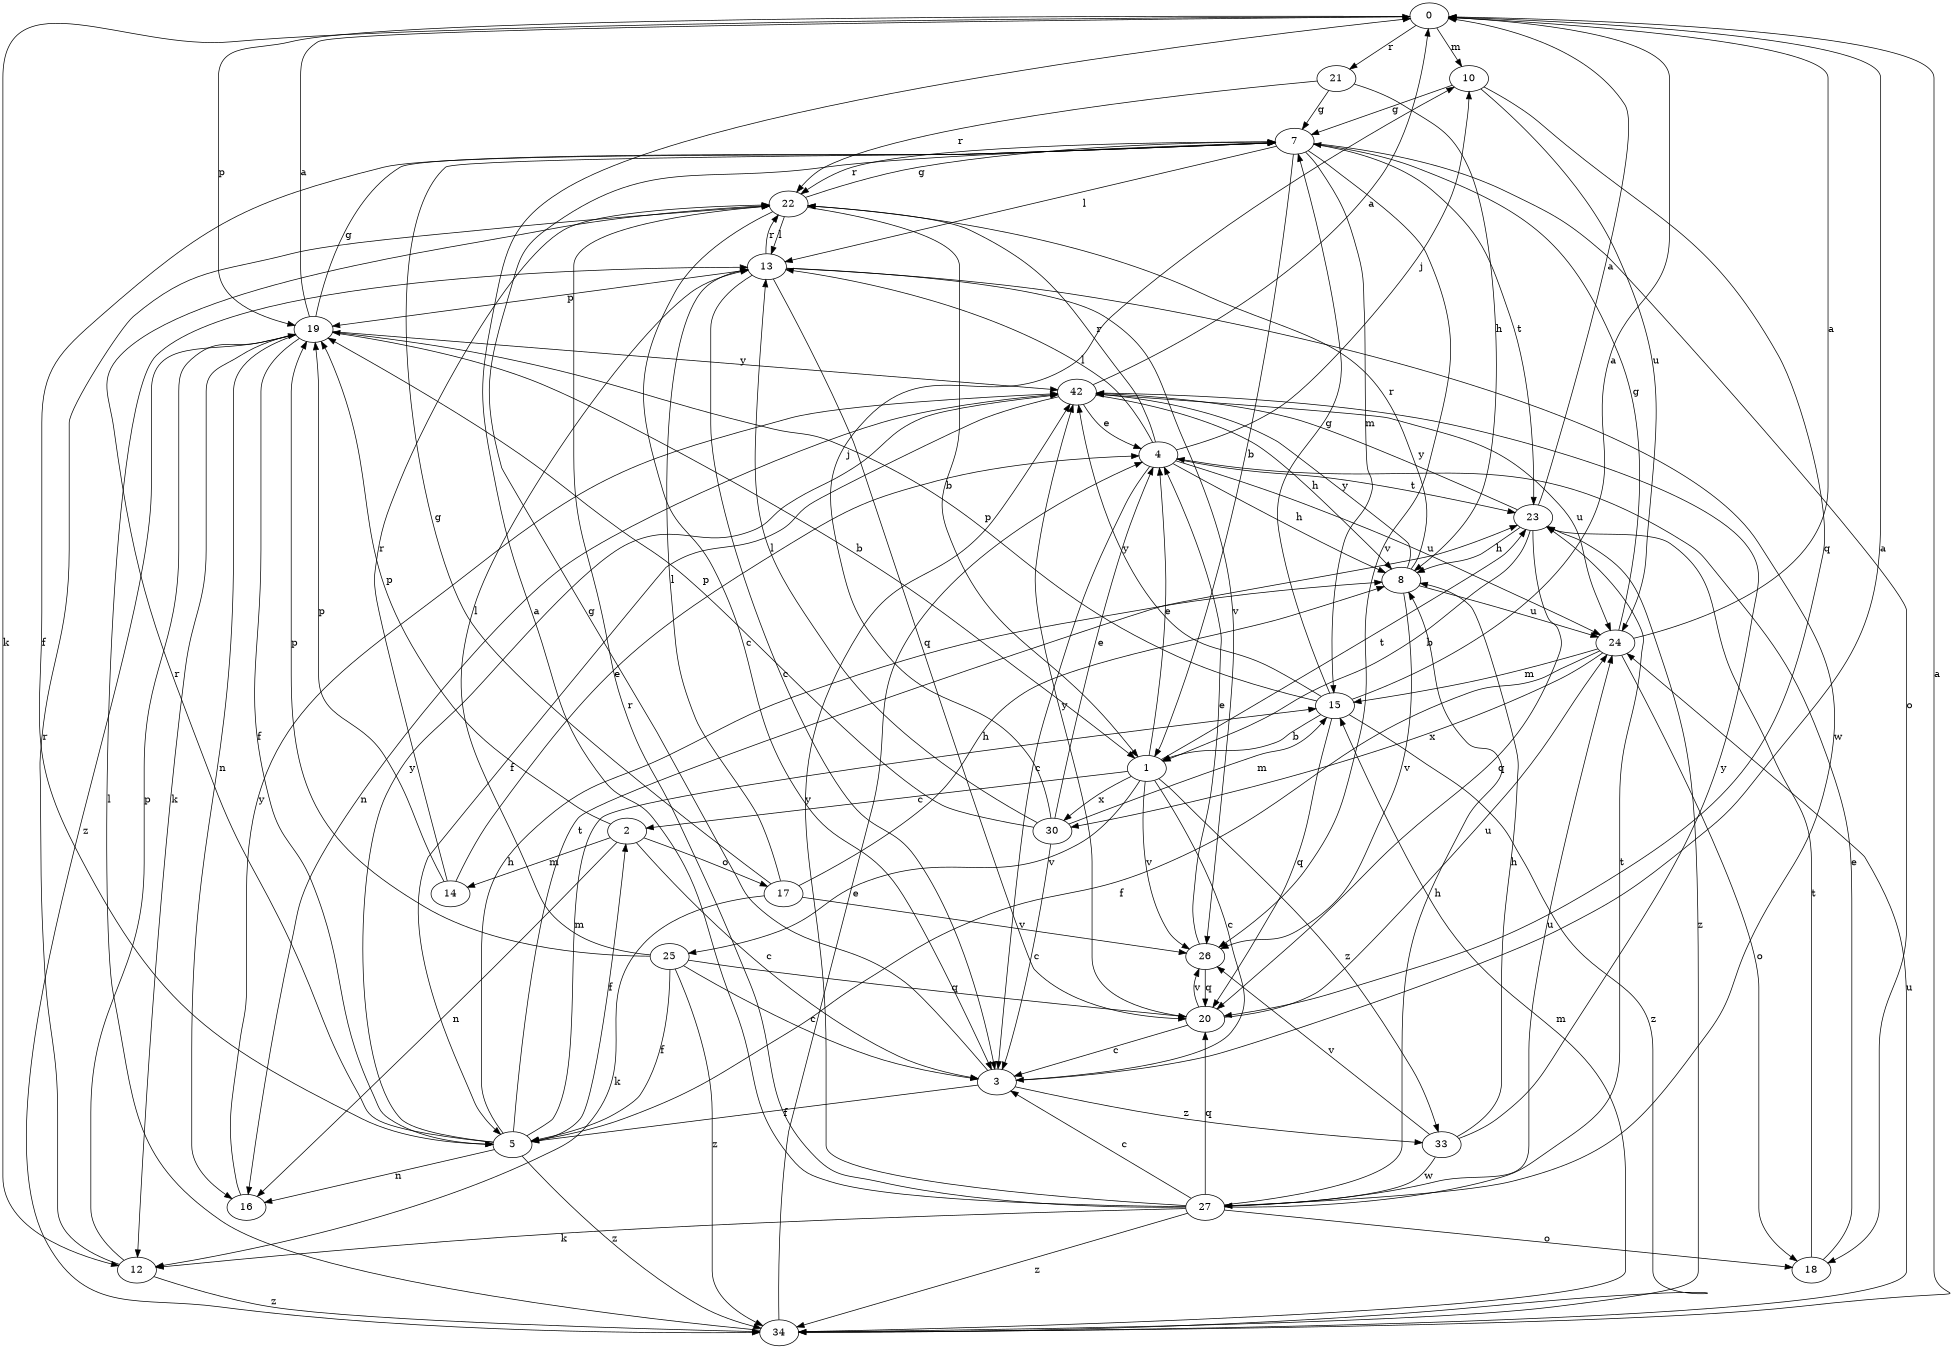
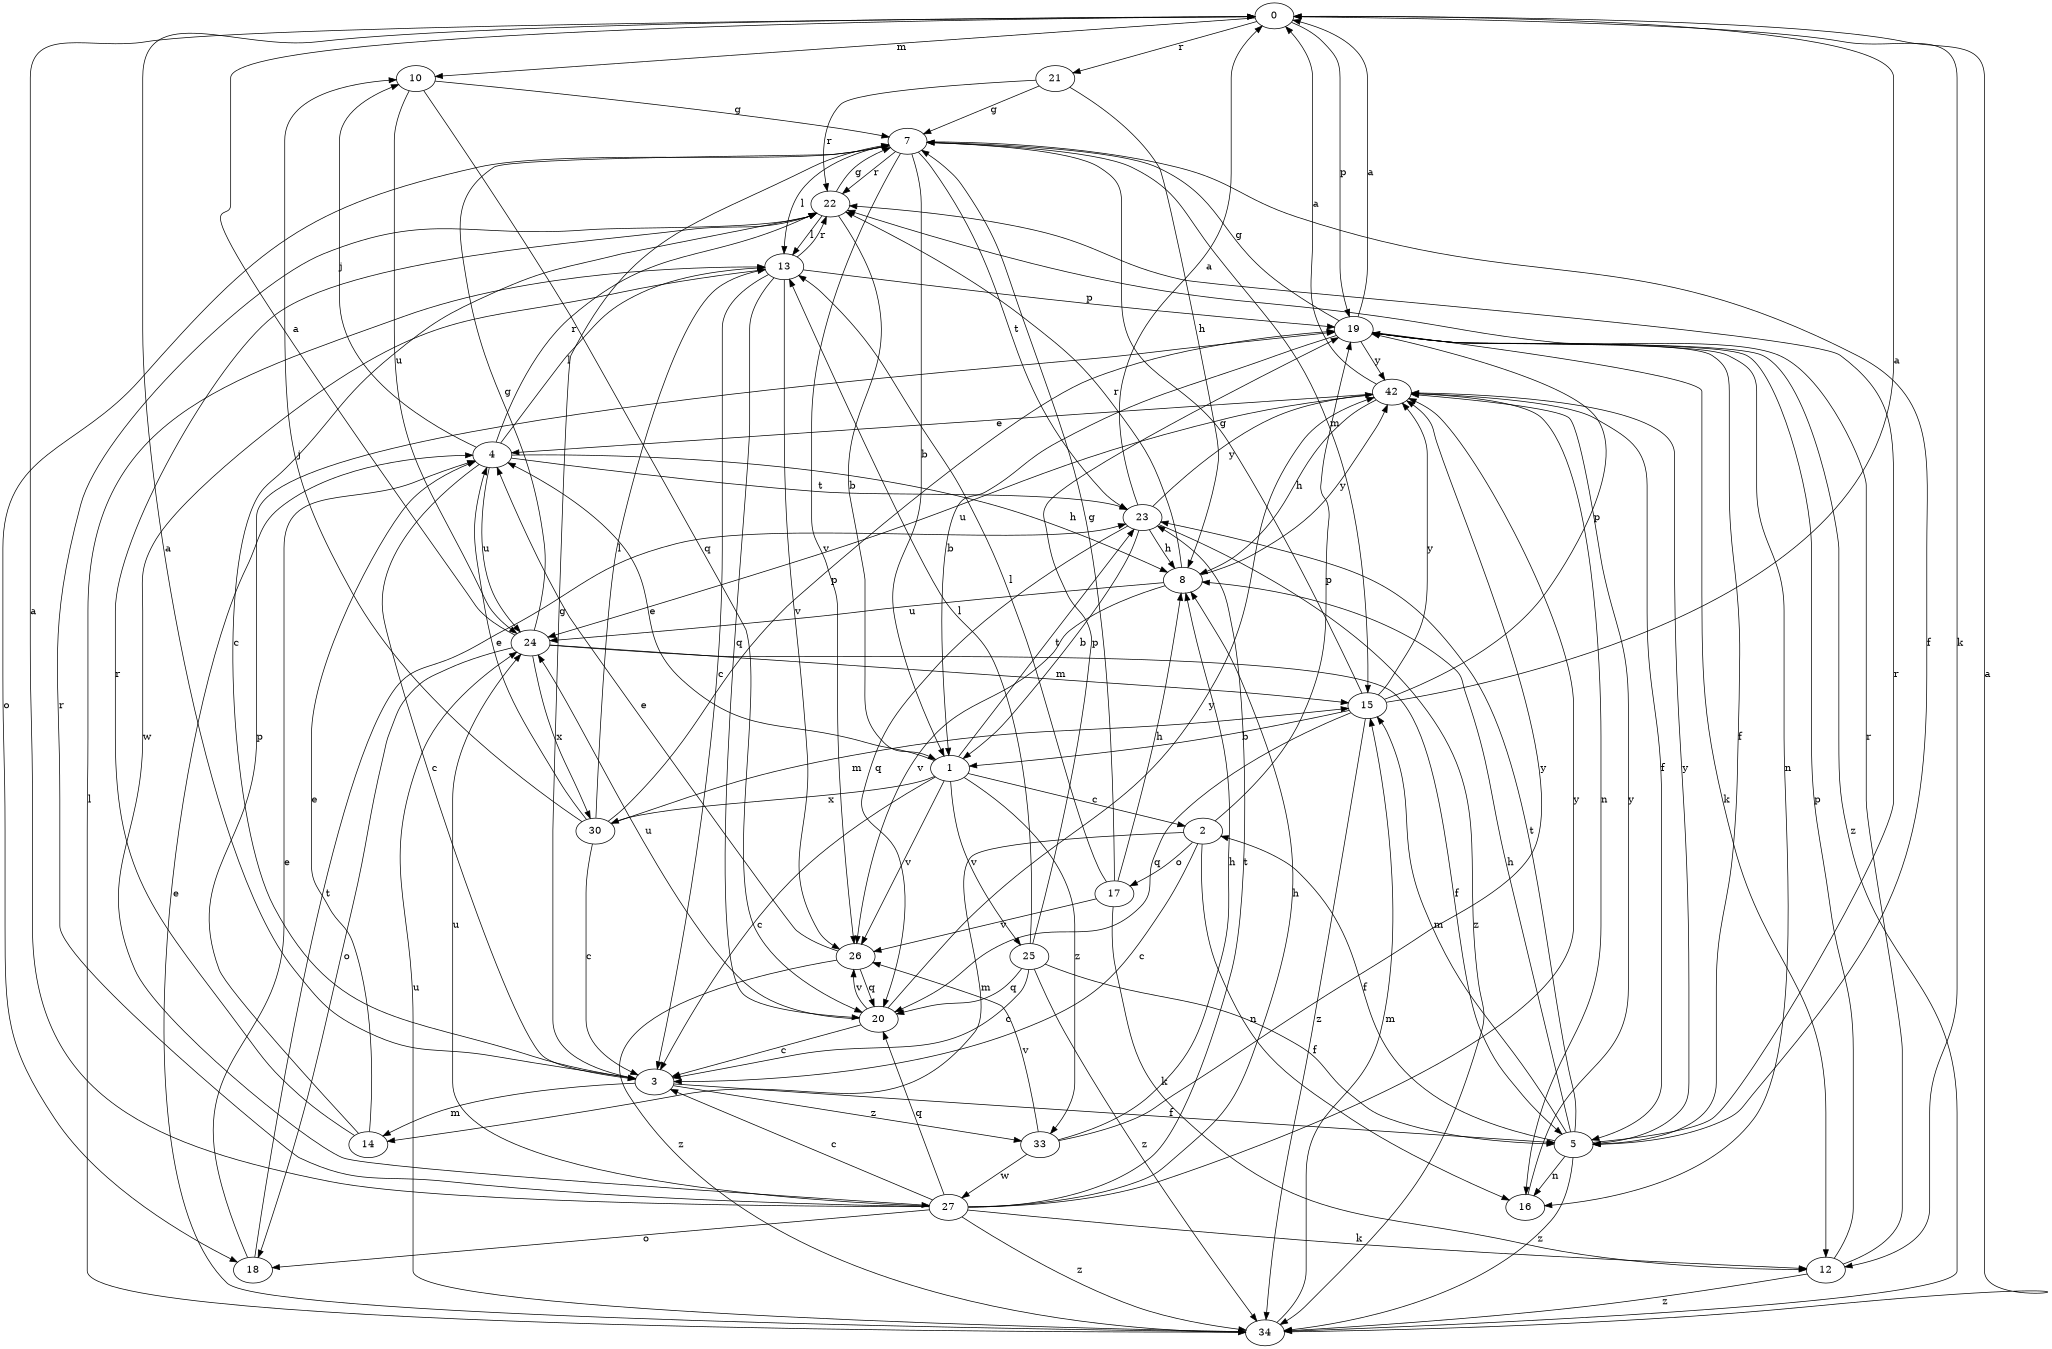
edge "3" -> "14": added, label "m"
edge "26" -> "34": added, label "z"
